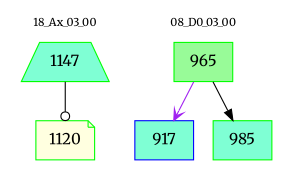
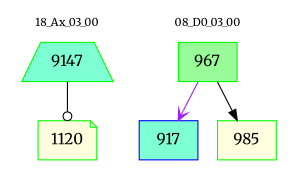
node "1147": label "1147" -> "9147"
node "965": label "965" -> "967"
node "985": fillcolor aquamarine -> lightyellow
